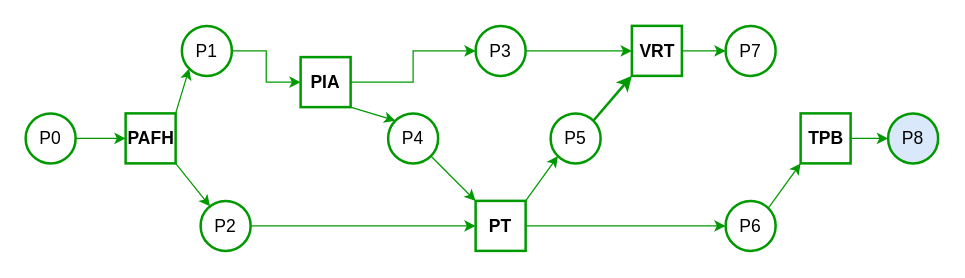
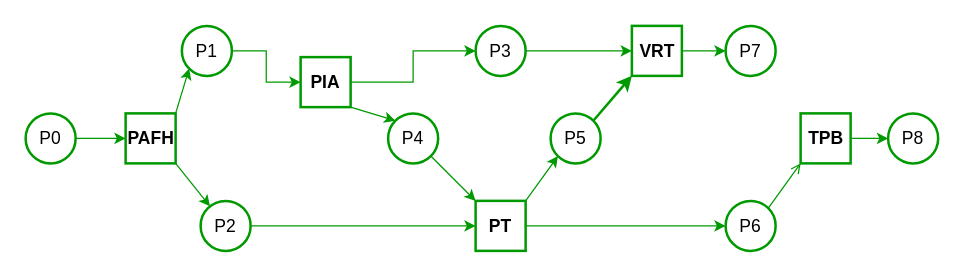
node "P8": fillcolor #dae8fc -> #ffffff
edge "P6" -> "TPB": arrowhead classic -> open
